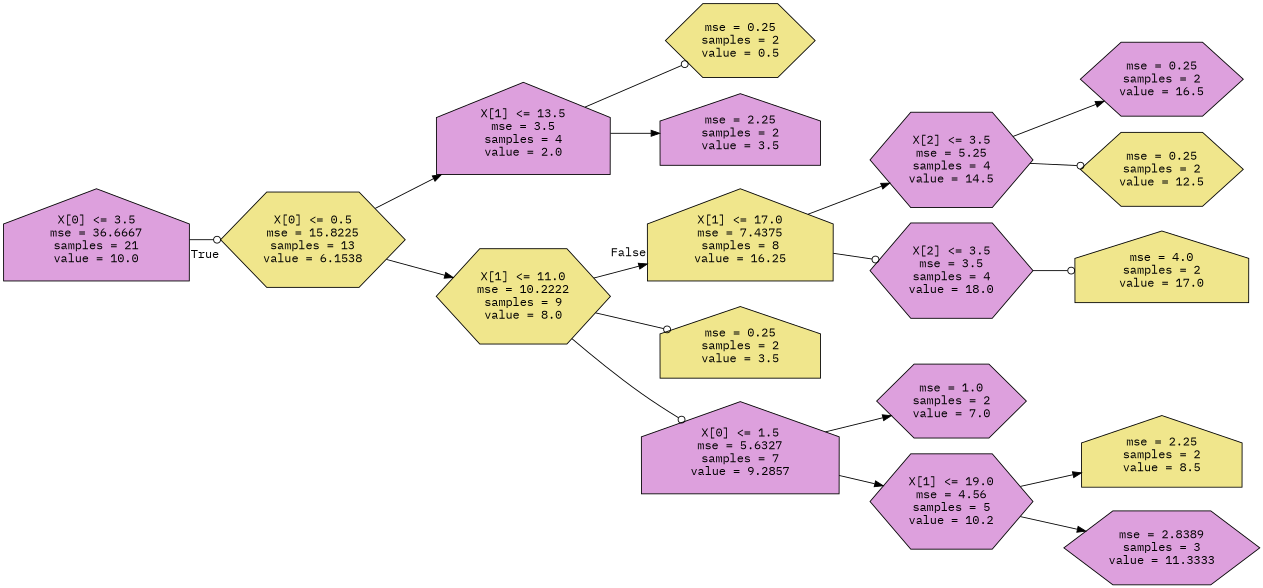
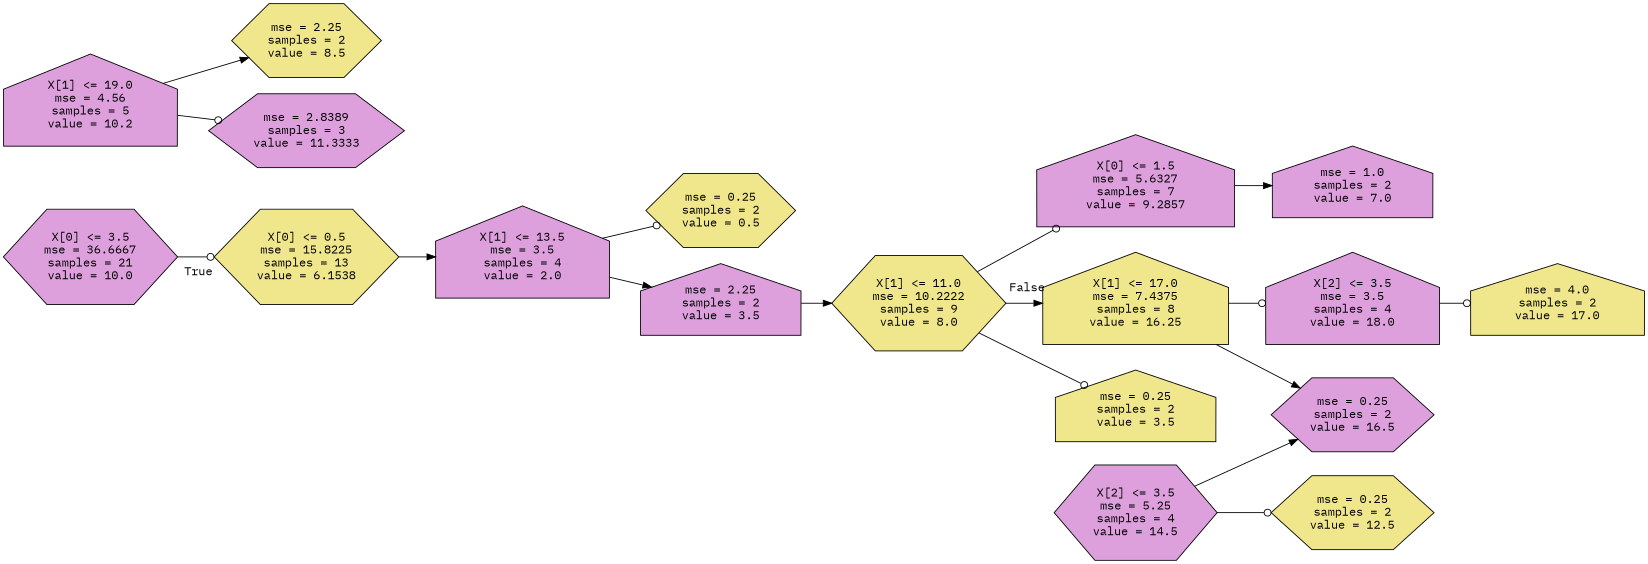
edge "X[1] <= 17.0 mse = 7.4375 samples = 8 value = 16.25" -> "X[2] <= 3.5 mse = 5.25 samples = 4 value = 14.5": now "X[1] <= 17.0 mse = 7.4375 samples = 8 value = 16.25" -> "mse = 0.25 samples = 2 value = 16.5"
node "X[0] <= 3.5 mse = 36.6667 samples = 21 value = 10.0": shape house -> hexagon
edge "X[0] <= 0.5 mse = 15.8225 samples = 13 value = 6.1538" -> "X[1] <= 11.0 mse = 10.2222 samples = 9 value = 8.0": now "mse = 2.25 samples = 2 value = 3.5" -> "X[1] <= 11.0 mse = 10.2222 samples = 9 value = 8.0"
node "X[2] <= 3.5 mse = 3.5 samples = 4 value = 18.0": shape hexagon -> house
node "mse = 1.0 samples = 2 value = 7.0": shape hexagon -> house
node "mse = 2.25 samples = 2 value = 8.5": shape house -> hexagon
edge "X[0] <= 1.5 mse = 5.6327 samples = 7 value = 9.2857" -> "X[1] <= 19.0 mse = 4.56 samples = 5 value = 10.2": removed
node "X[1] <= 19.0 mse = 4.56 samples = 5 value = 10.2": shape hexagon -> house
edge "X[1] <= 19.0 mse = 4.56 samples = 5 value = 10.2" -> "mse = 2.8389 samples = 3 value = 11.3333": arrowhead normal -> odot
